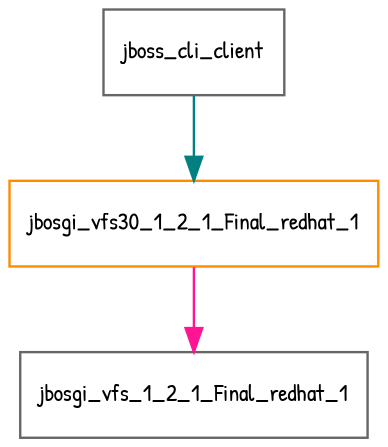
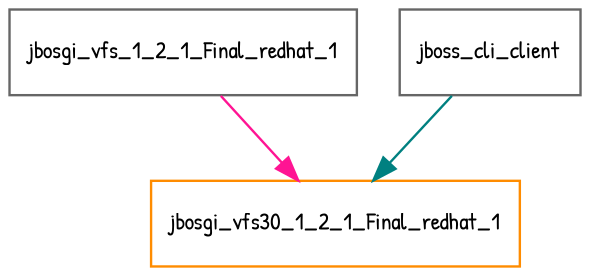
edge "jbosgi_vfs30_1_2_1_Final_redhat_1" -> "jbosgi_vfs_1_2_1_Final_redhat_1": reversed
